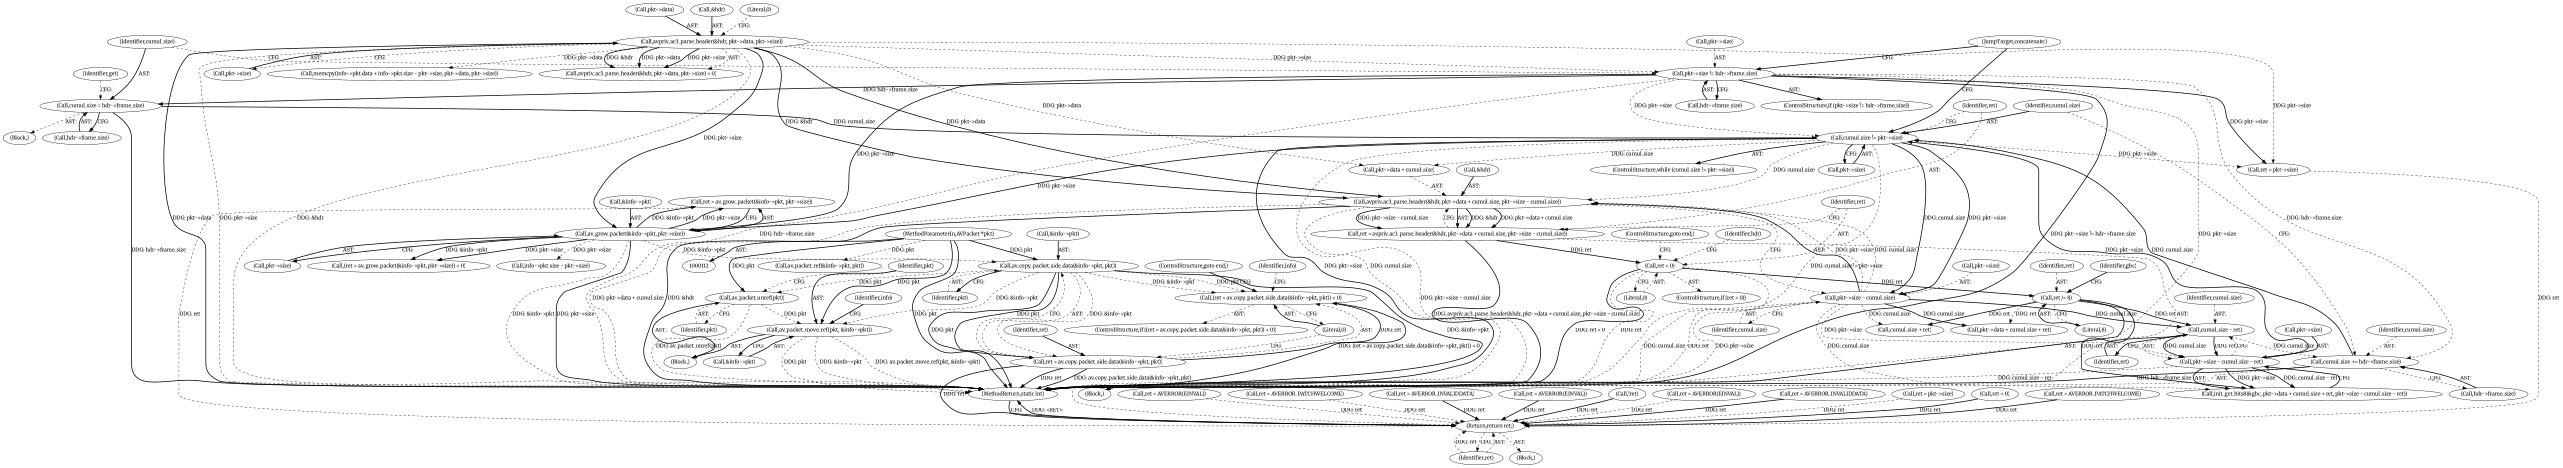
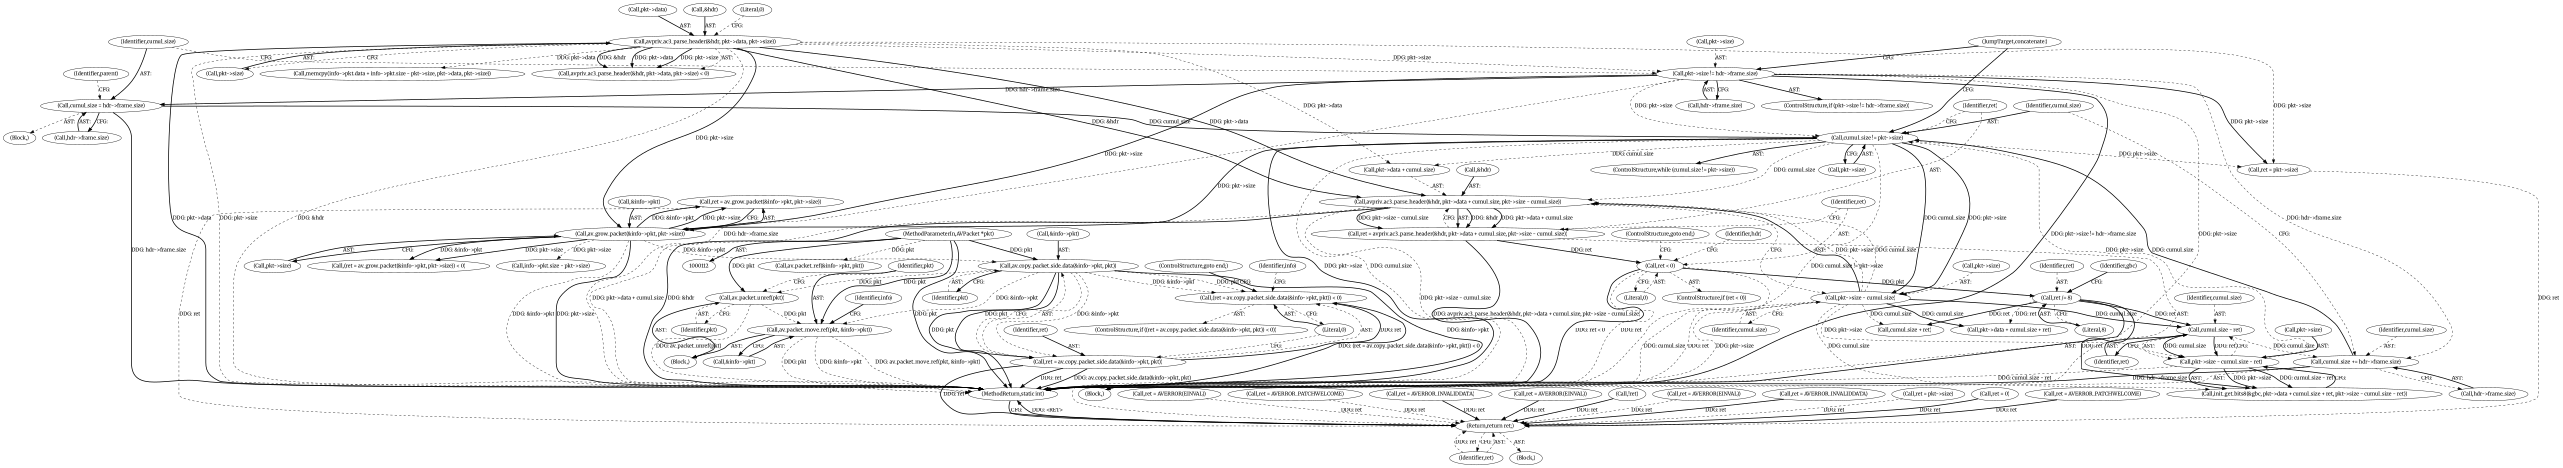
node "(Identifier,get)": label "(Identifier,get)" -> "(Identifier,parent)"
edge "(Call,pkt->size - cumul_size - ret)" -> "(Call,cumul_size != pkt->size)": style bold -> dashed
edge "(Call,ret < 0)" -> "(Call,ret /= 8)": label "DDG: ret" -> "DDG: pkt"
